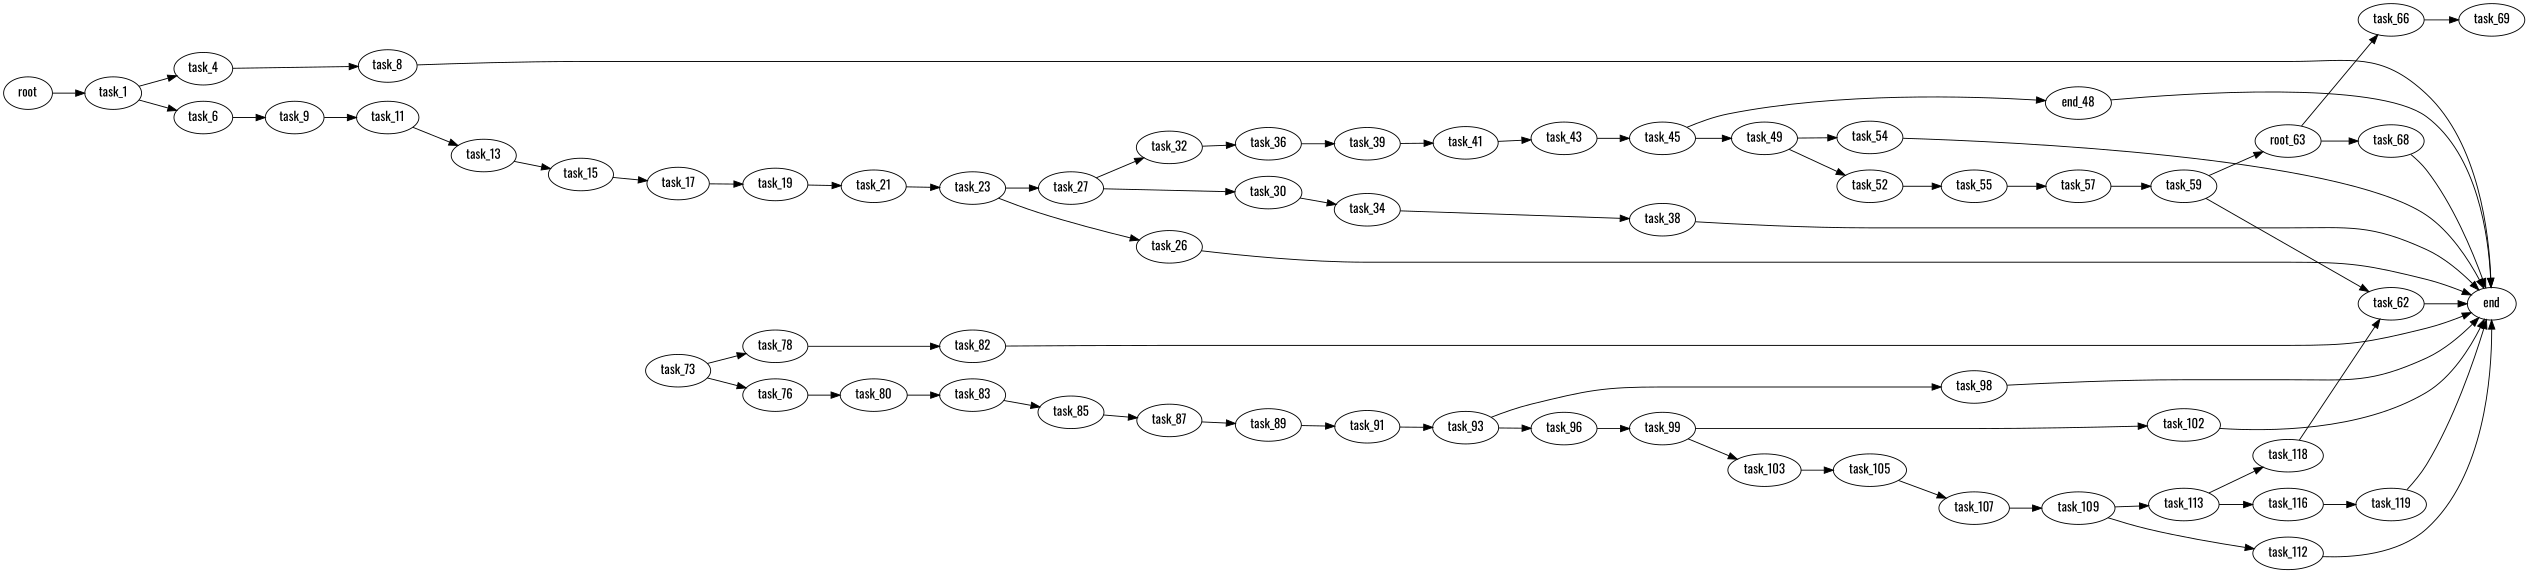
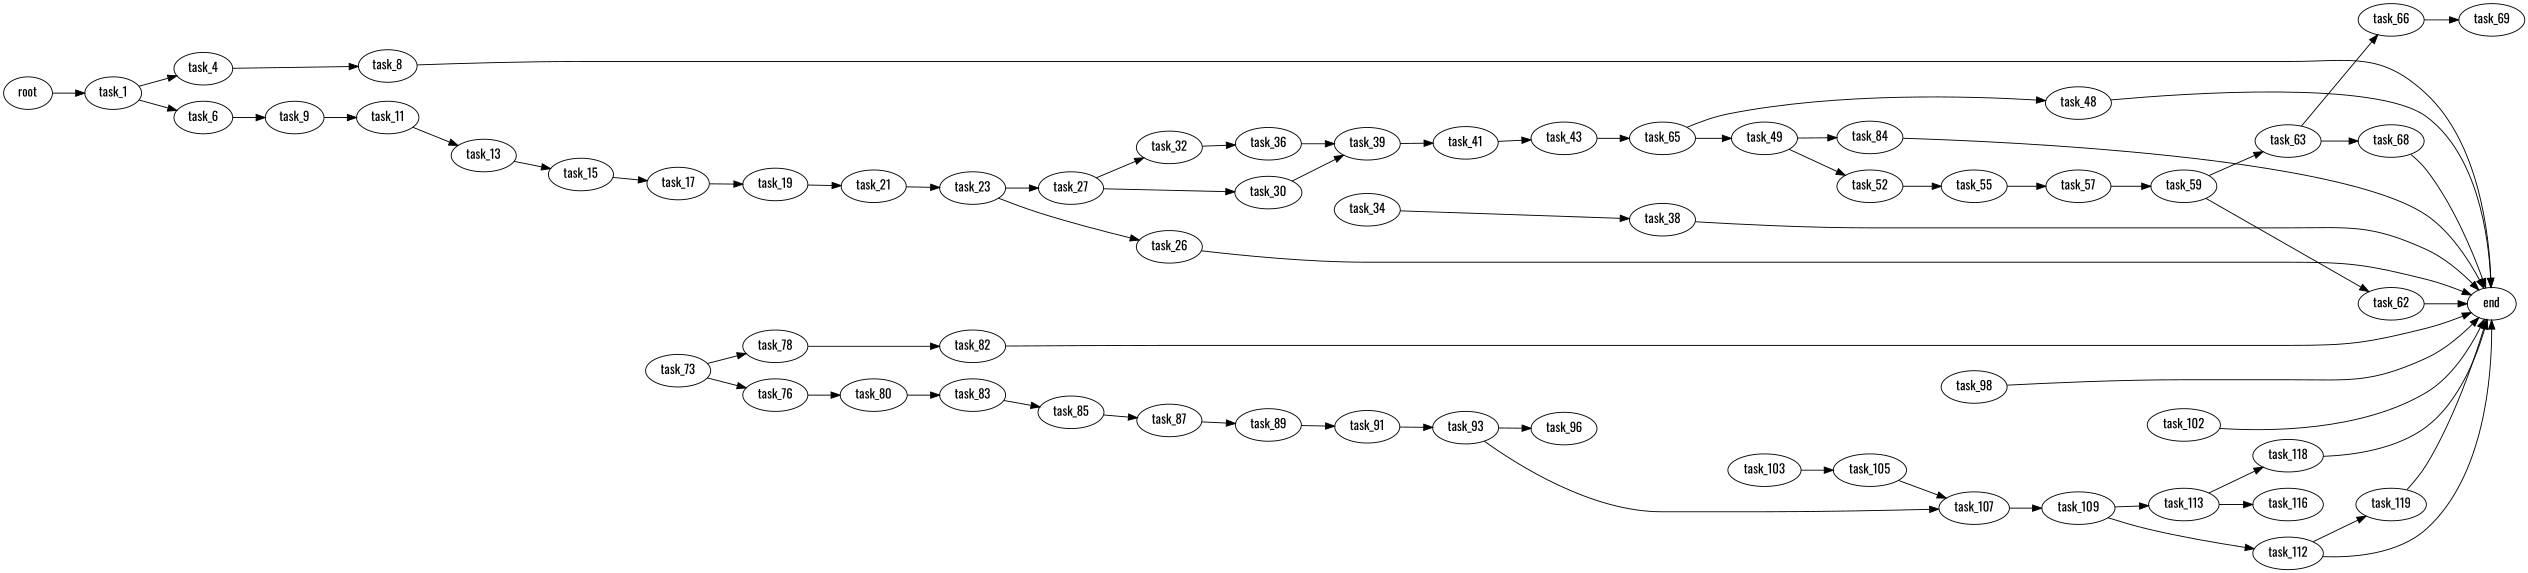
node "end_48": label "end_48" -> "task_48"
node "task_54": label "task_54" -> "task_84"
node "task_45": label "task_45" -> "task_65"
node "root_63": label "root_63" -> "task_63"
edge "task_30" -> "task_34": now "task_30" -> "task_39"
edge "task_118" -> "task_62": now "task_118" -> "end"
edge "task_93" -> "task_98": now "task_93" -> "task_107"
node "task_99": removed
edge "task_116" -> "task_119": now "task_112" -> "task_119"
